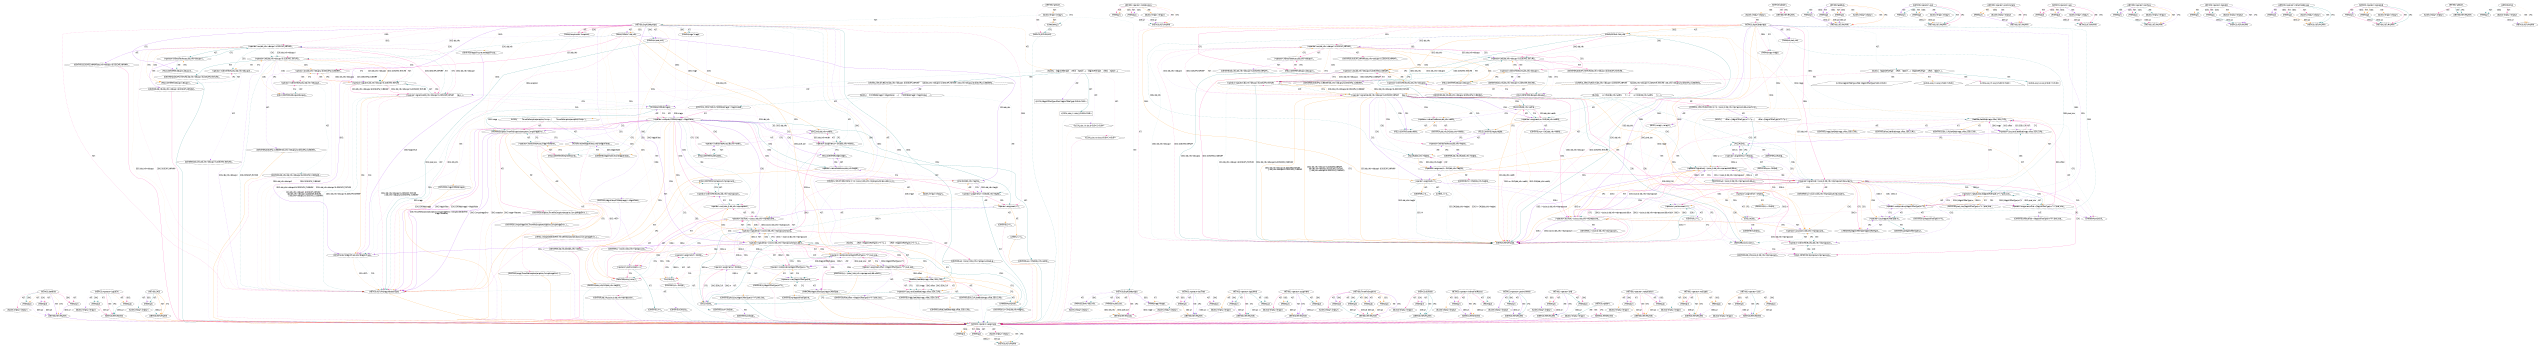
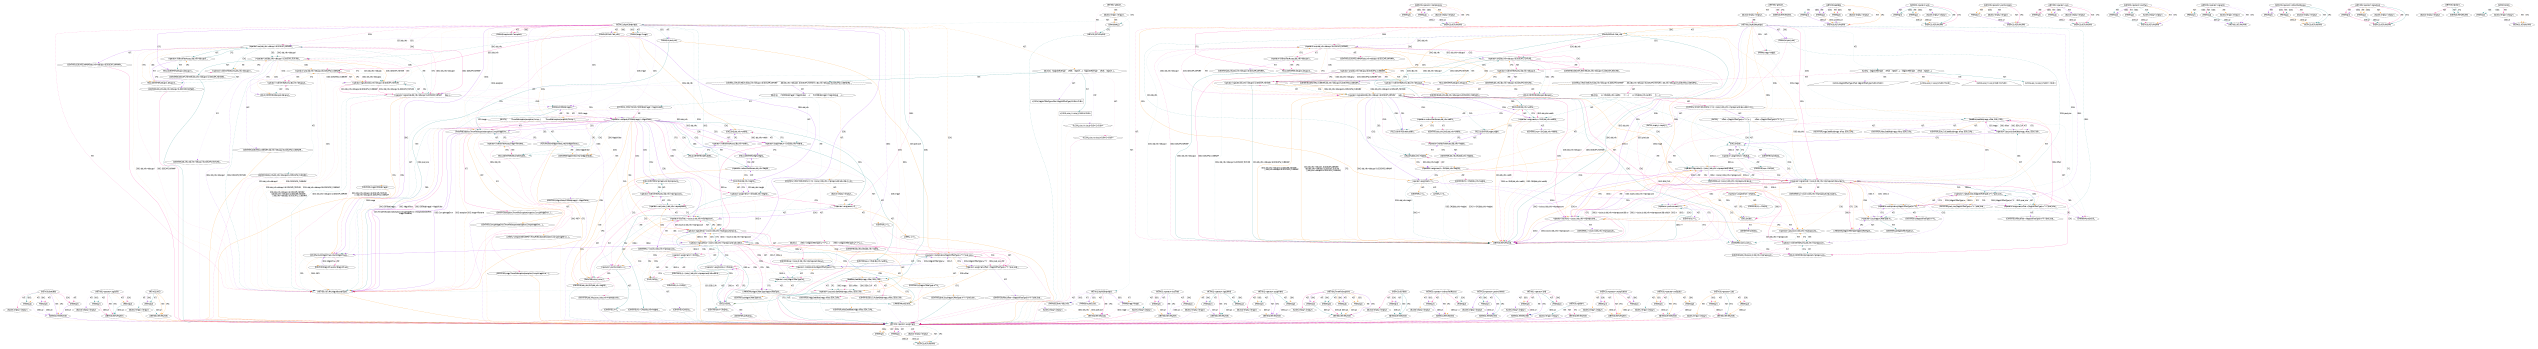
edge "(RETURN,return(MagickTrue);,return(MagickTrue);)" -> "(IDENTIFIER,MagickTrue,return(MagickTrue);)": added, label "AST:"
